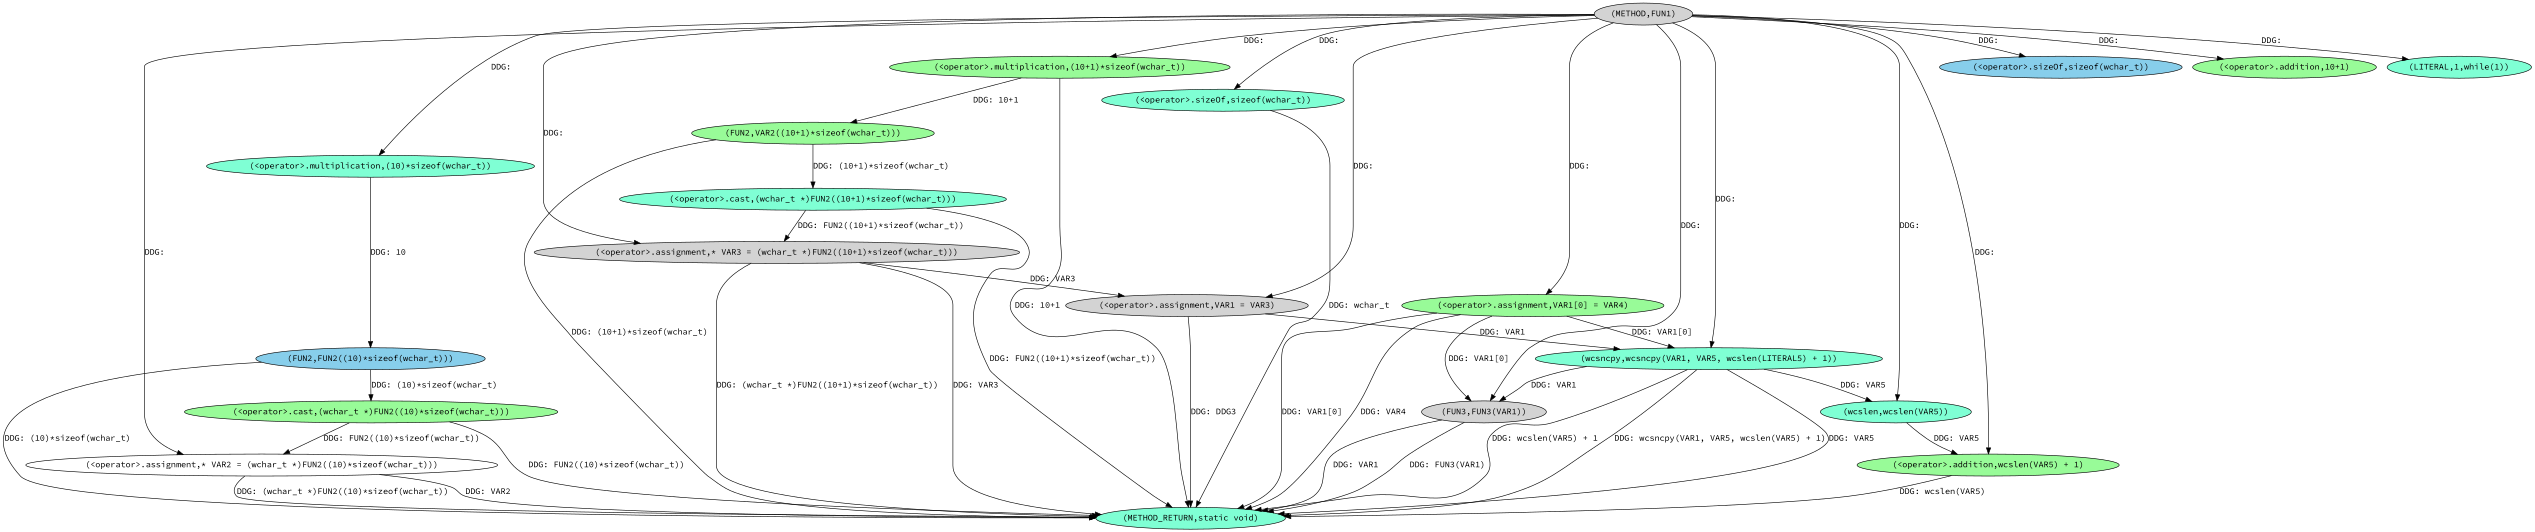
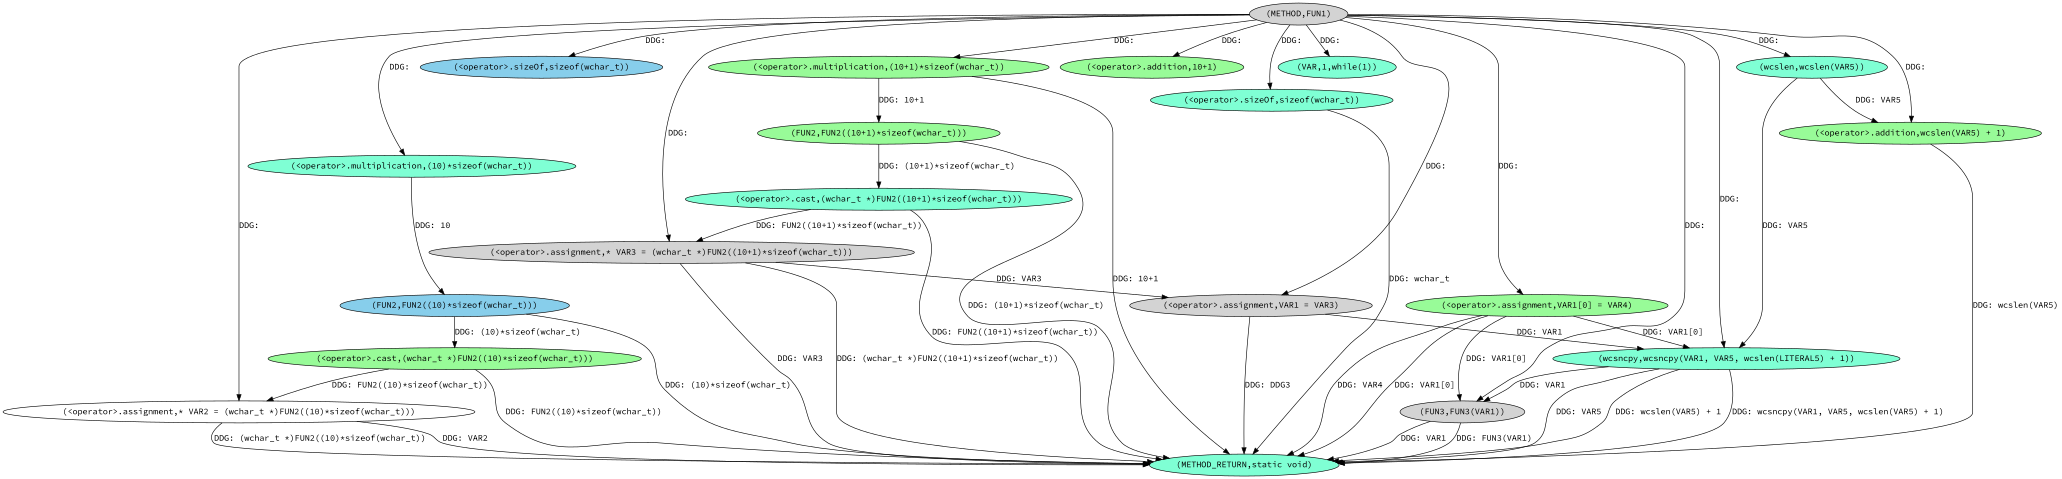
node "(LITERAL,1,while(1))": label "(LITERAL,1,while(1))" -> "(VAR,1,while(1))"
node "(FUN2,VAR2((10+1)*sizeof(wchar_t)))": label "(FUN2,VAR2((10+1)*sizeof(wchar_t)))" -> "(FUN2,FUN2((10+1)*sizeof(wchar_t)))"
edge "(wcsncpy,wcsncpy(VAR1, VAR5, wcslen(LITERAL5) + 1))" -> "(wcslen,wcslen(VAR5))": reversed
